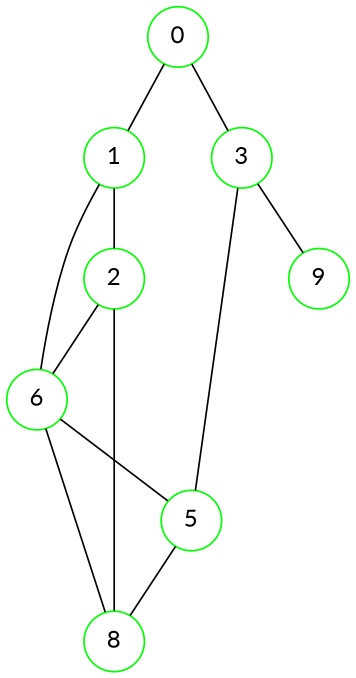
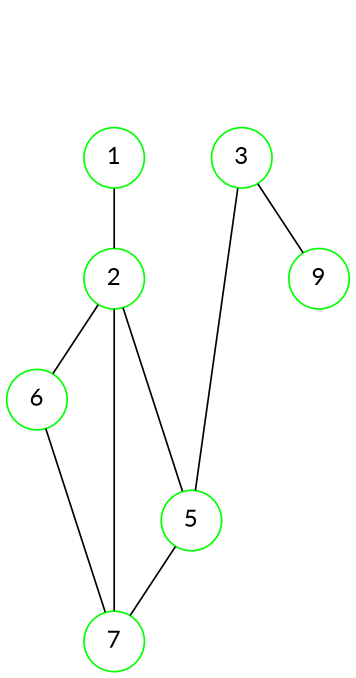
node "0": removed
edge "1" -- "6": removed
edge "6" -- "5": now "2" -- "5"
node "8": label "8" -> "7"
